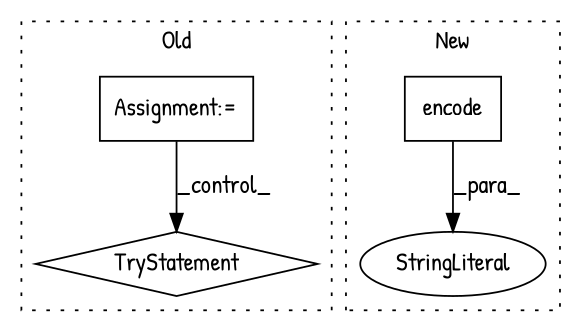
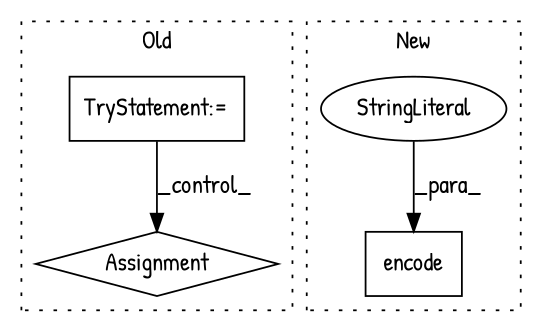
node "Assignment:=": label "Assignment:=" -> "TryStatement:="
edge "encode" -> "StringLiteral": reversed
node "TryStatement": label "TryStatement" -> "Assignment"
